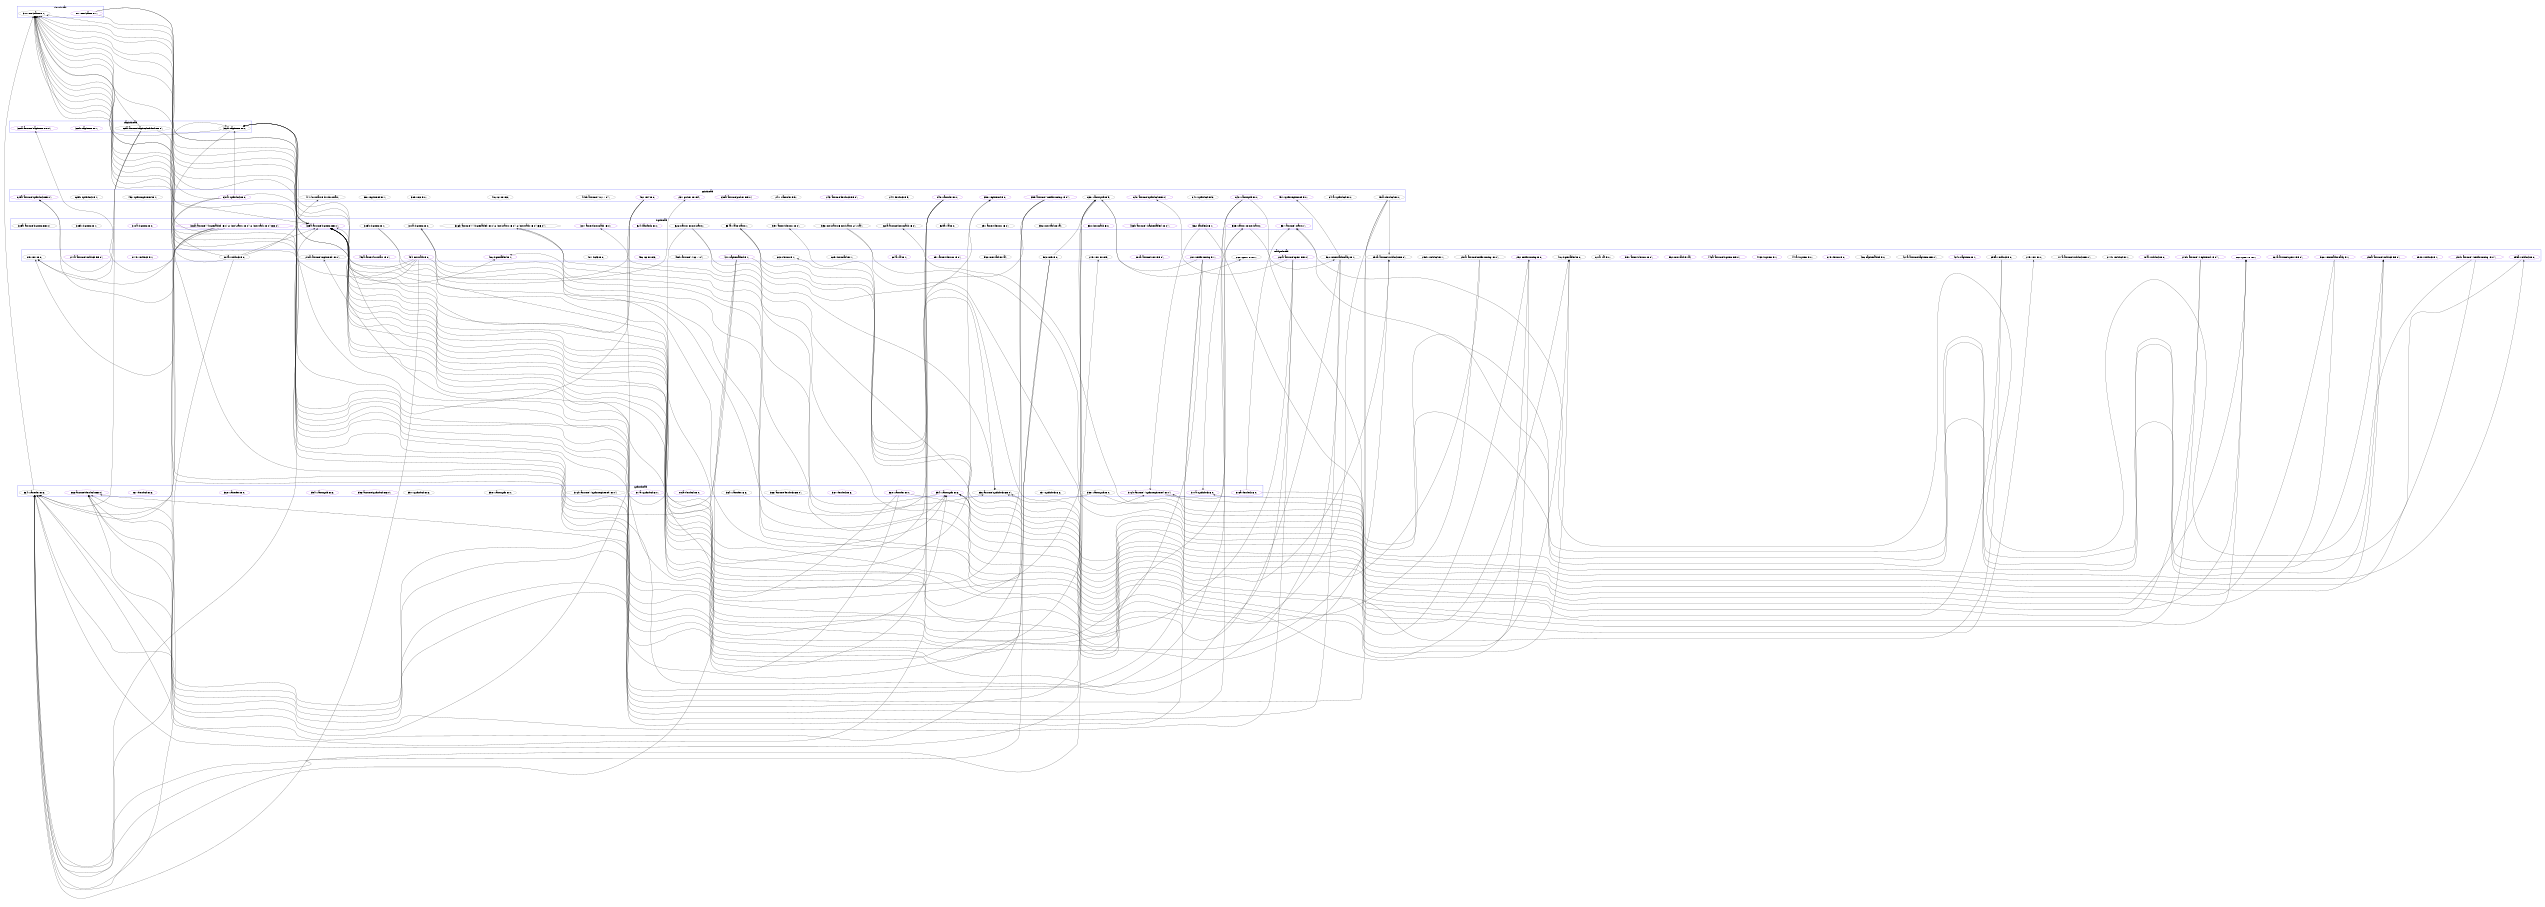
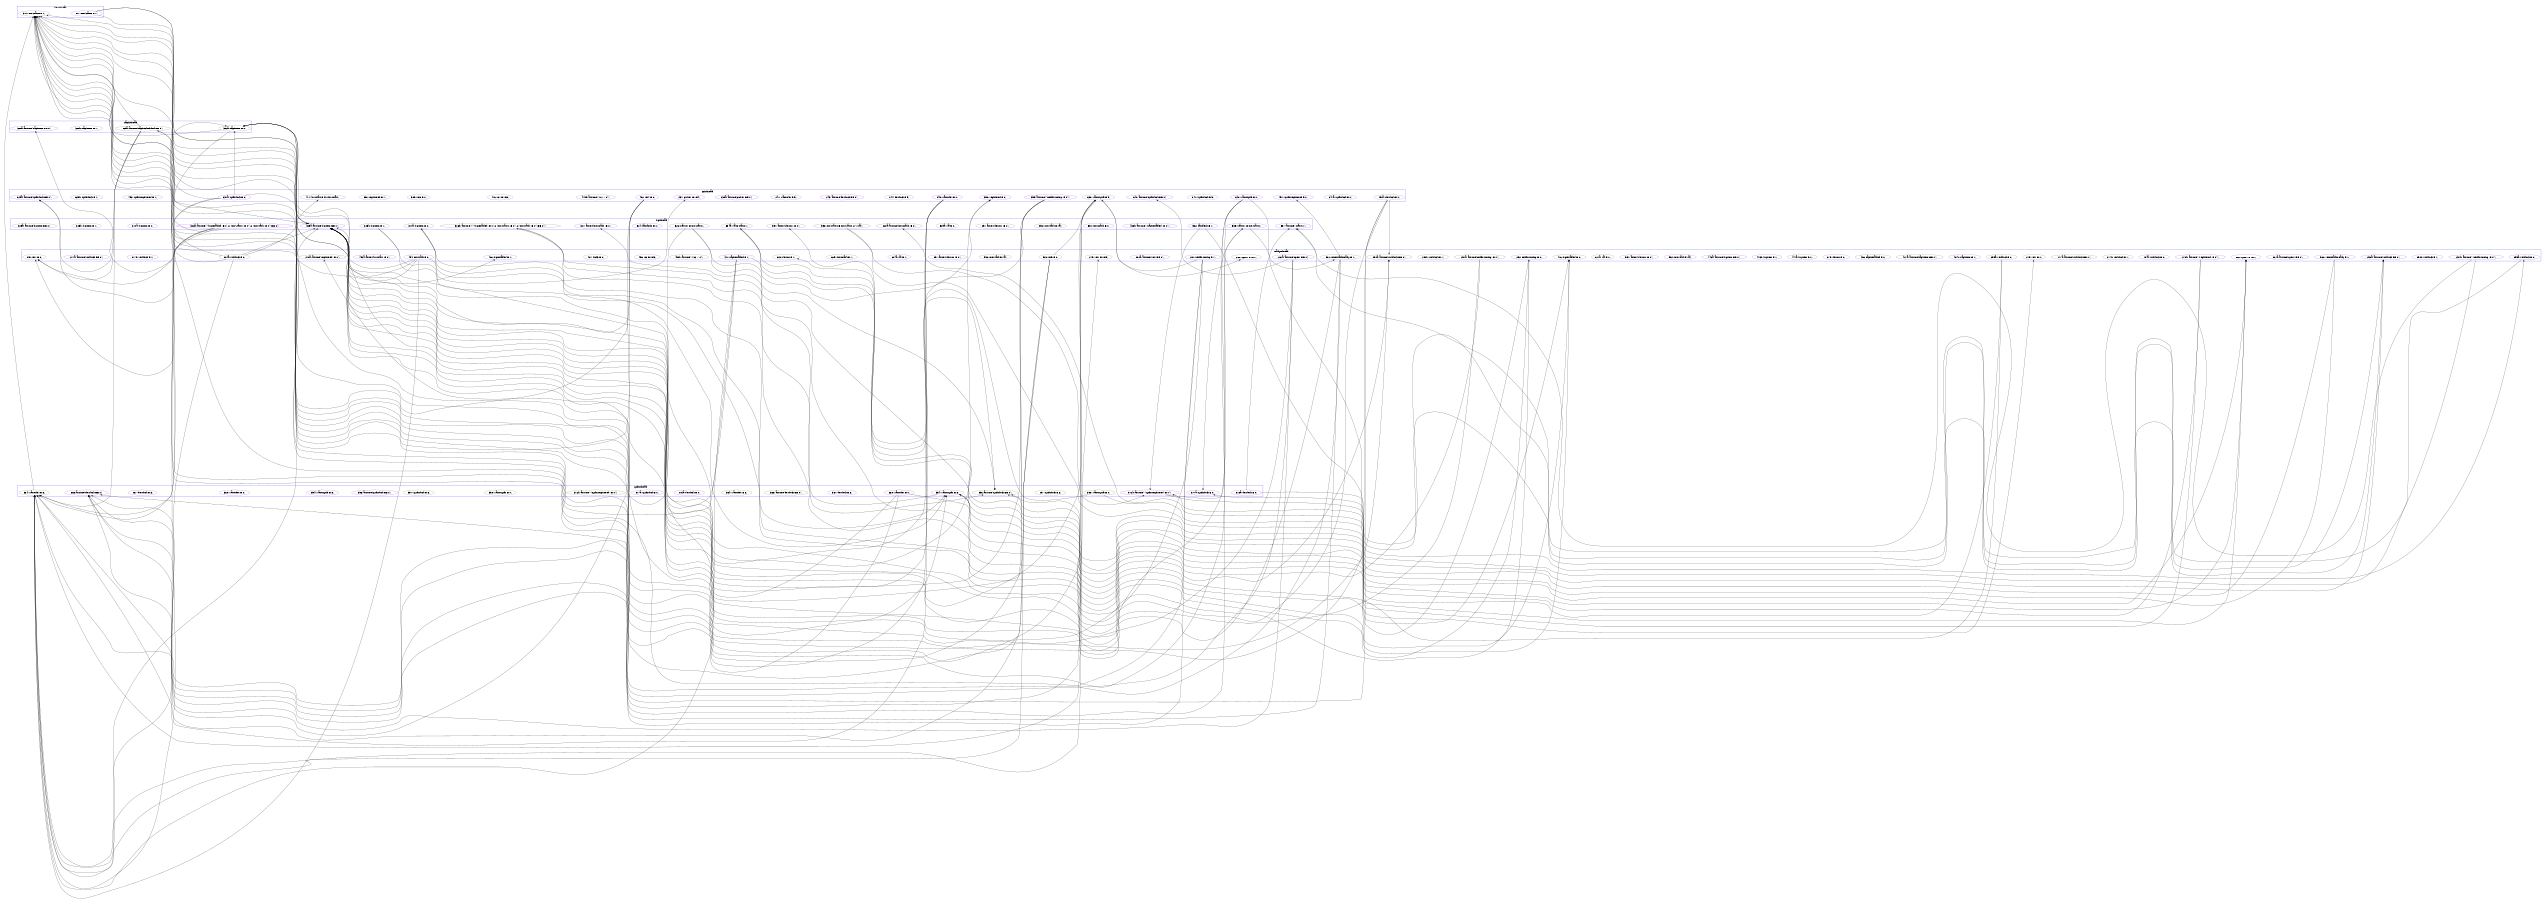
edge "482: ret4 = 0;" -> "332a: napi_sem = 0;": now "482: ret4 = 0;" -> "329a: assume(napi_scheduled == 0);"
edge "245: want_dev = 0;" -> "406: irq_enabled = 1;": removed
